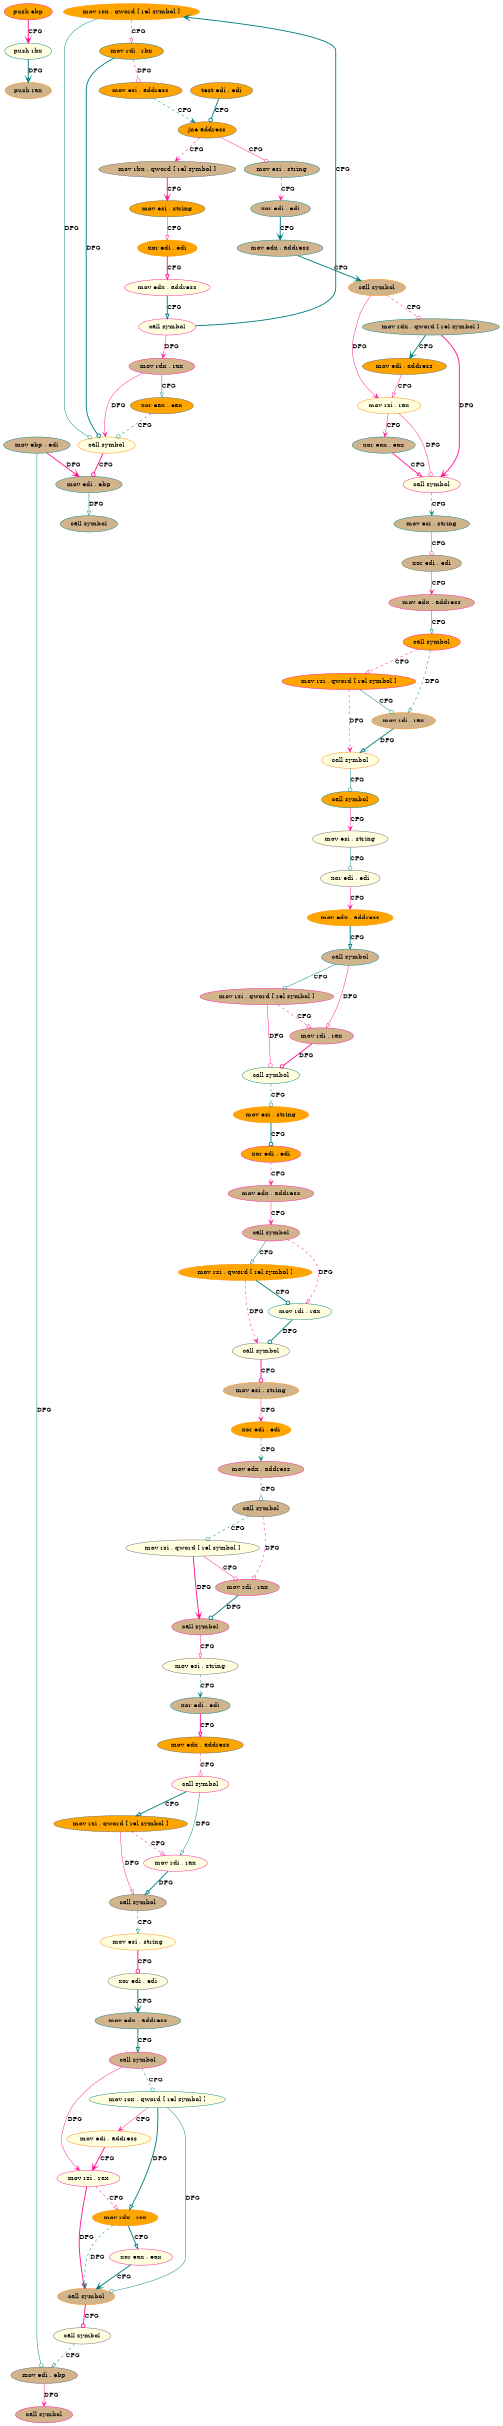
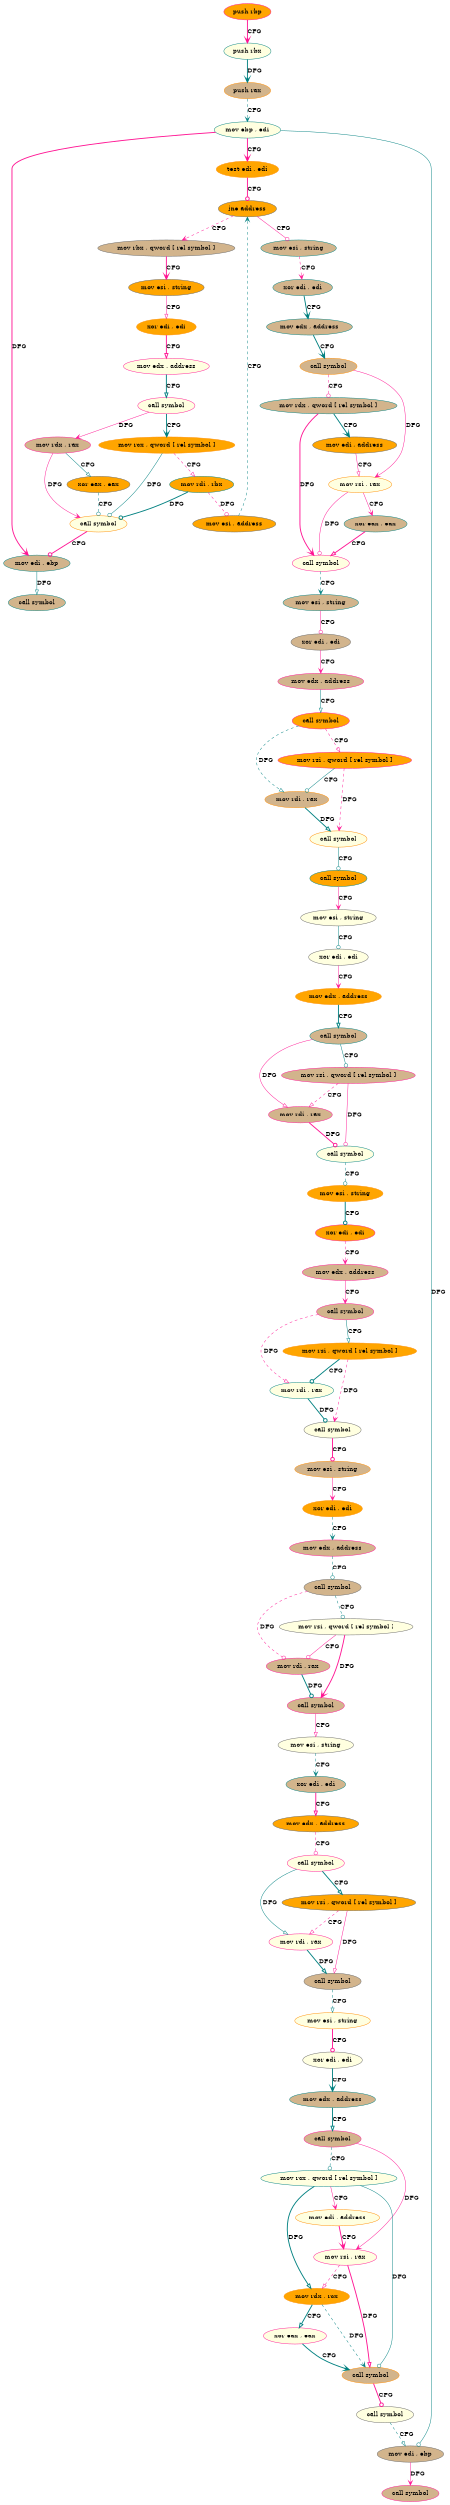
node "push ebp": label "push ebp" -> "push rbp"
node "test edi , edi": color gray40 -> darkorange
edge "push rax" -> "mov ebp , edi": added, label "CFG"
edge "test edi , edi" -> "jne address": color teal -> deeppink
edge "mov ebp , edi" -> "test edi , edi": added, label "CFG"
node "mov ebp , edi": fillcolor tan -> lightyellow
